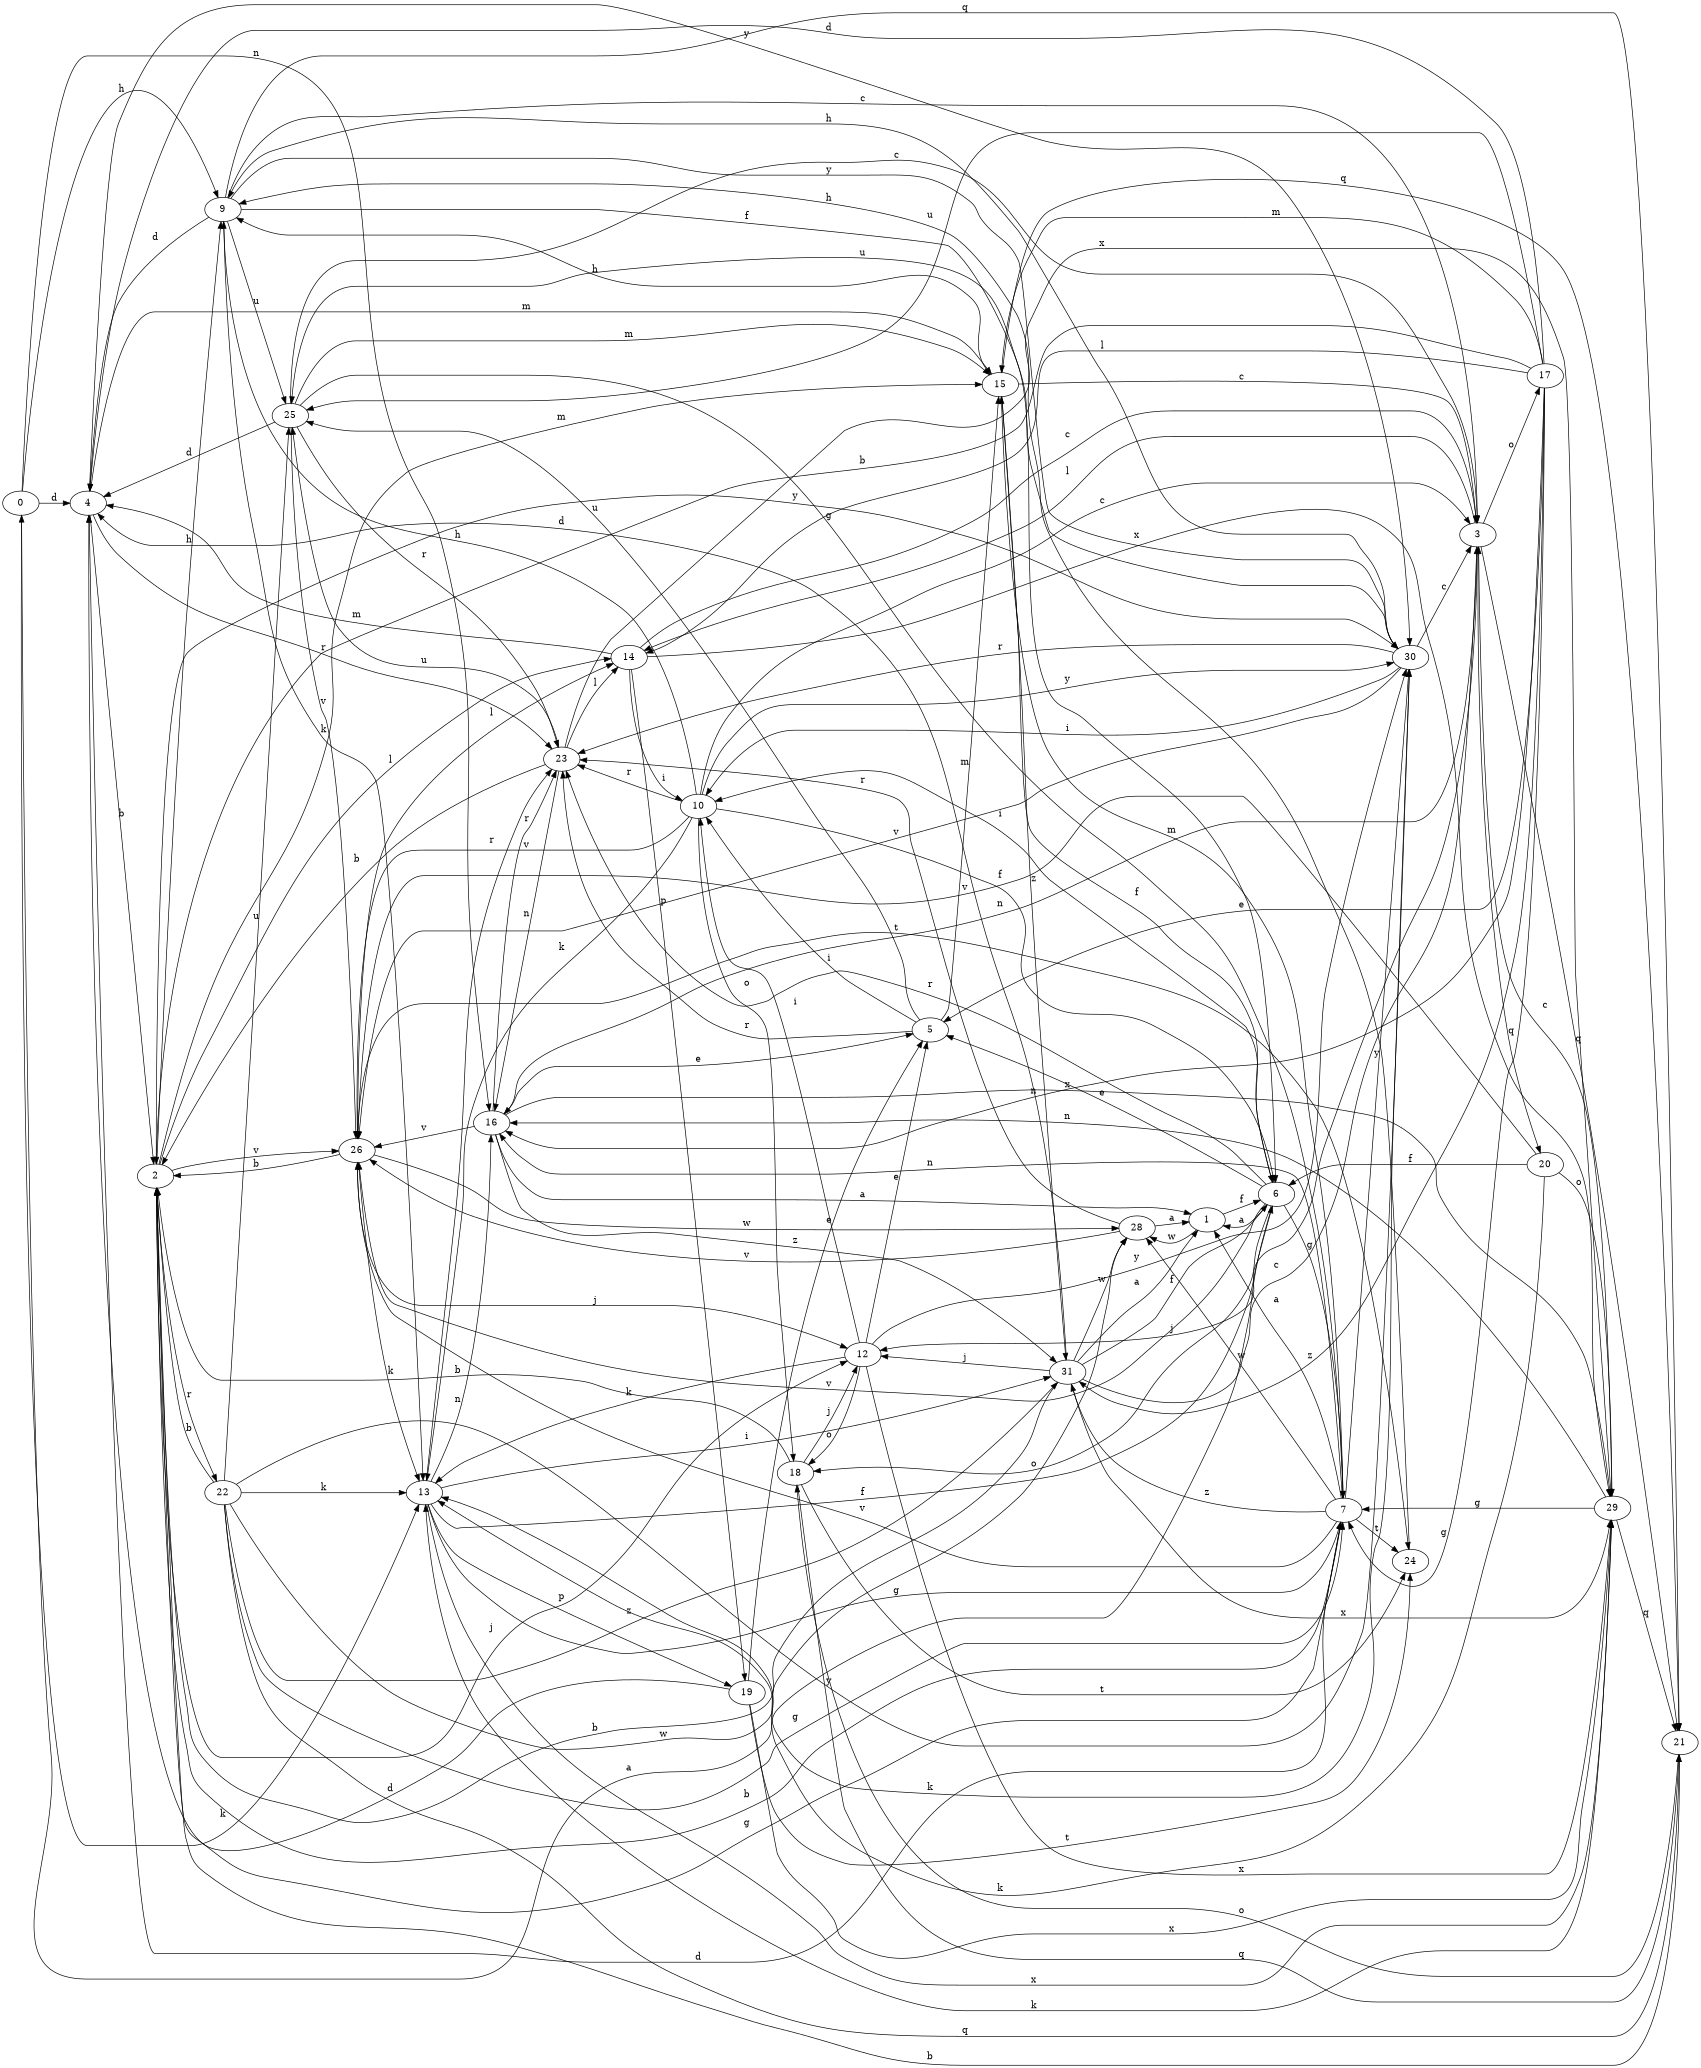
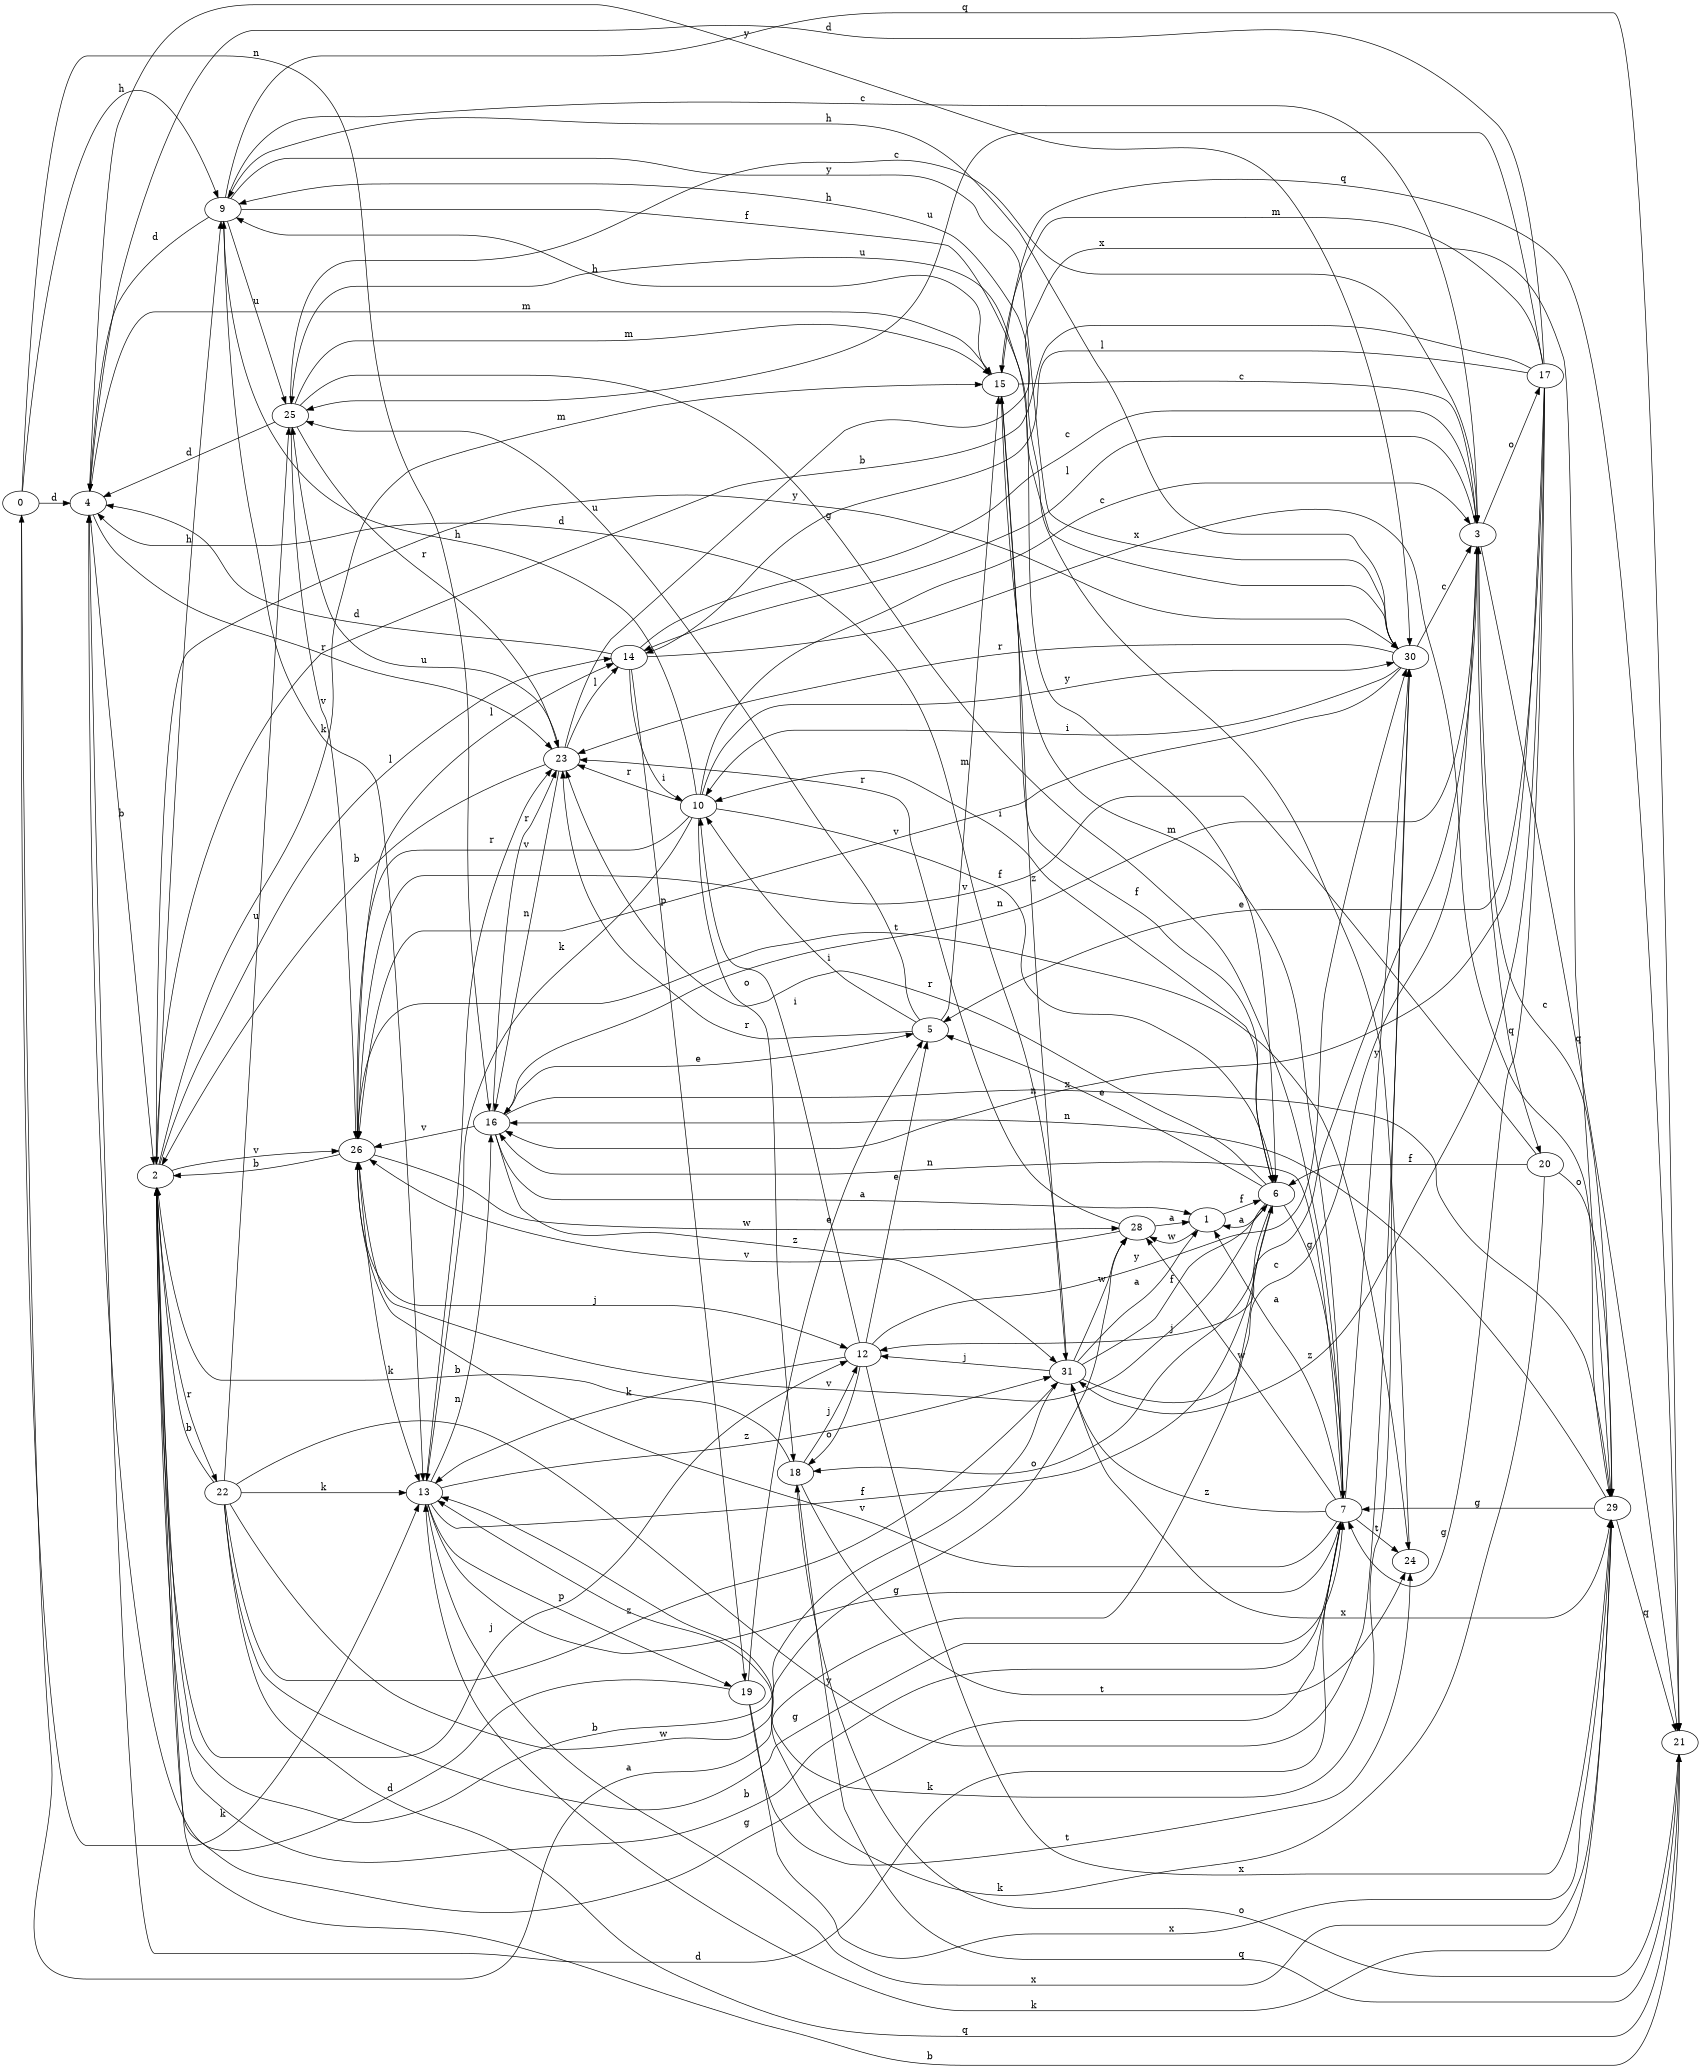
edge "14" -> "4": label "m" -> "d"
edge "13" -> "31": label "i" -> "z"
